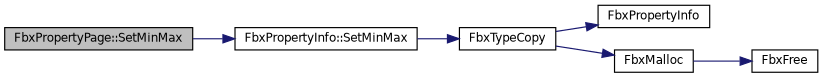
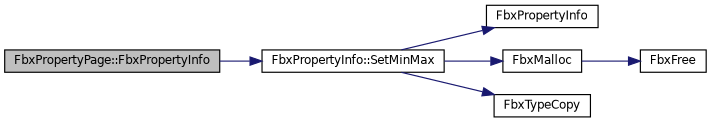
edge "FbxTypeCopy" -> "FbxPropertyInfo": now "FbxPropertyInfo::SetMinMax" -> "FbxPropertyInfo"
node "FbxPropertyPage::SetMinMax": label "FbxPropertyPage::SetMinMax" -> "FbxPropertyPage::FbxPropertyInfo"
edge "FbxTypeCopy" -> "FbxMalloc": now "FbxPropertyInfo::SetMinMax" -> "FbxMalloc"
